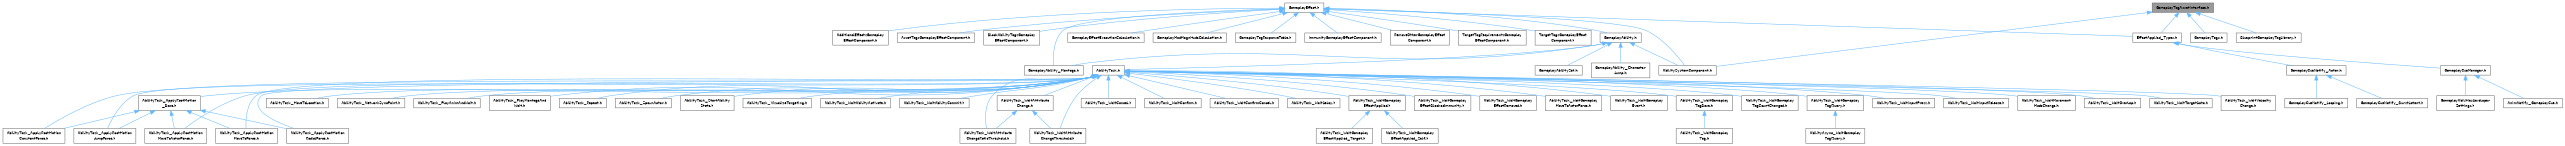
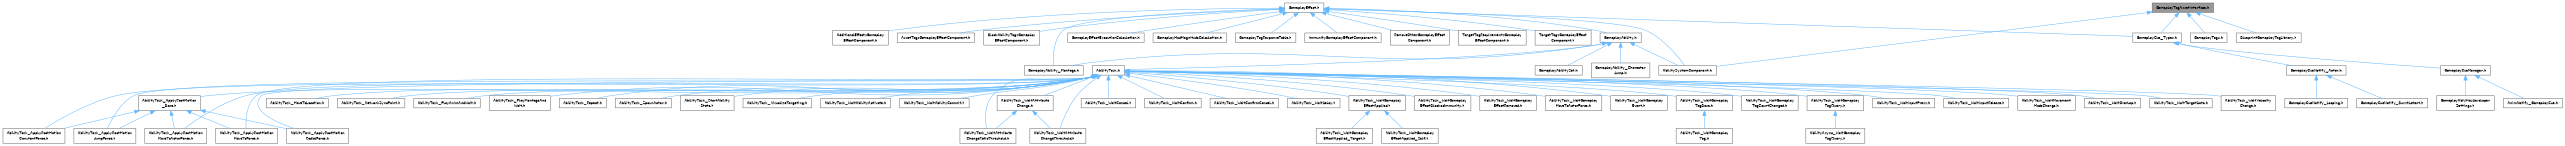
node "EffectApplied_Types.h": label "EffectApplied_Types.h" -> "GameplayCue_Types.h"
